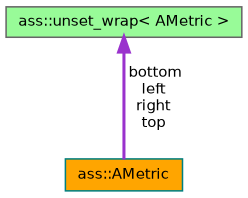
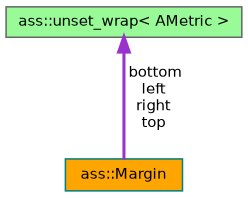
node "ass::AMetric": label "ass::AMetric" -> "ass::Margin"
